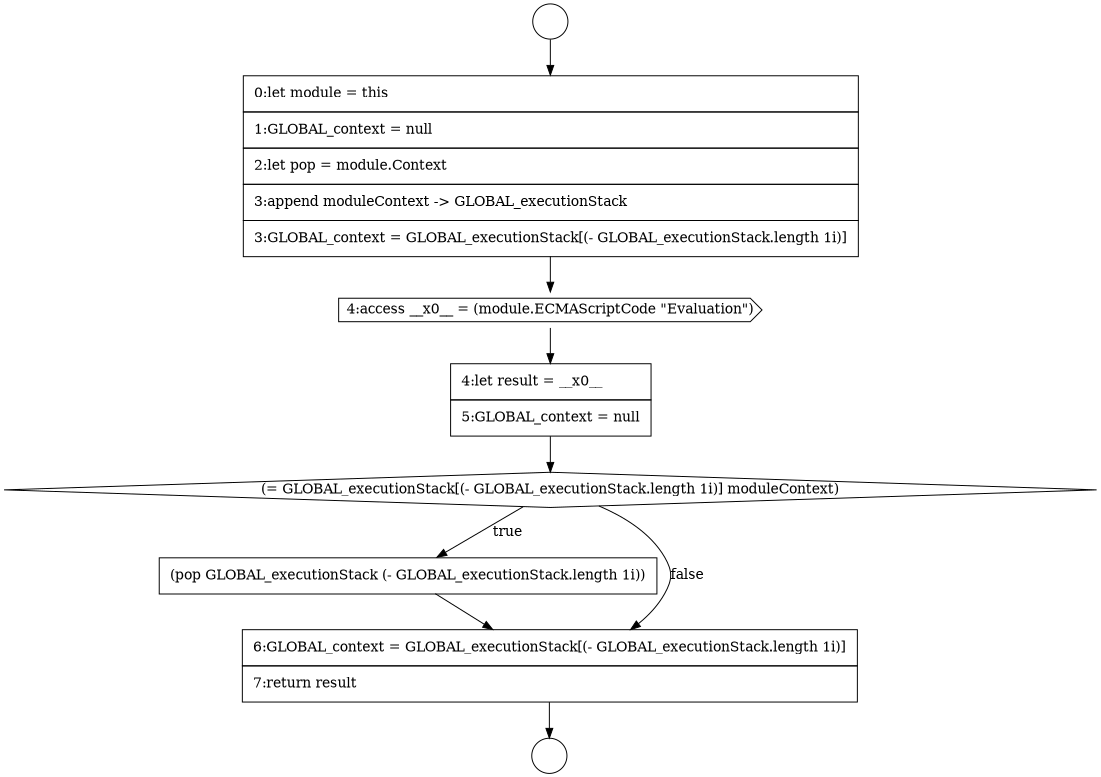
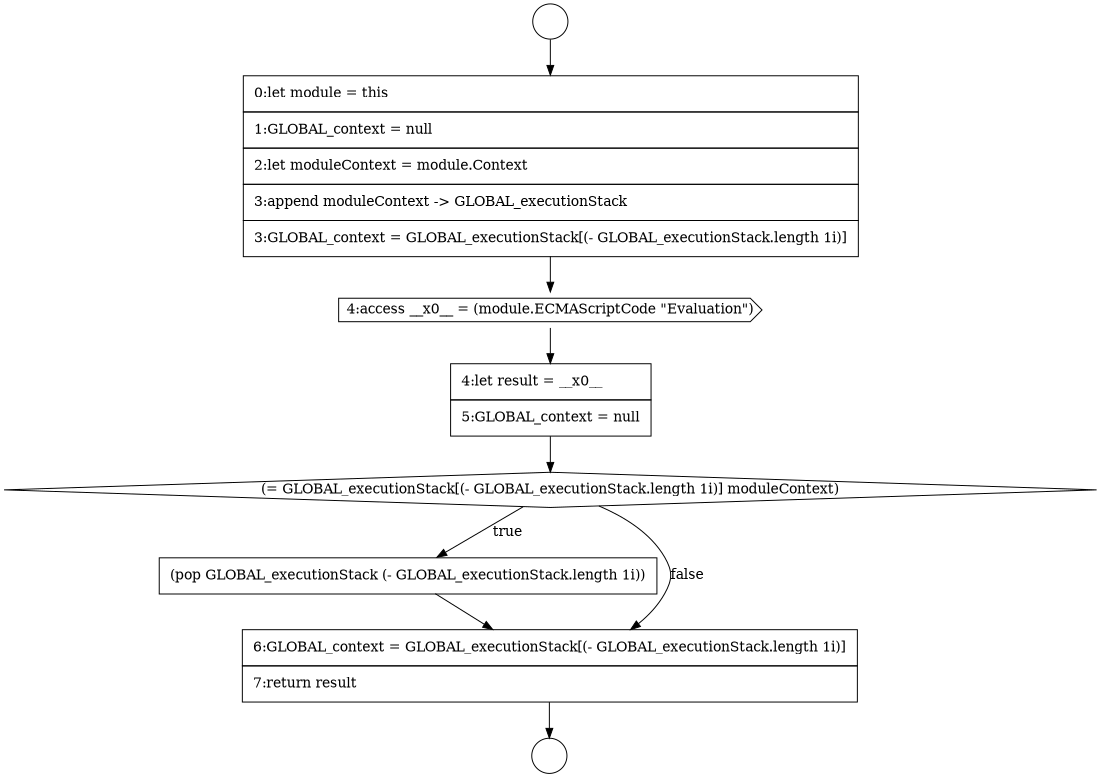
node "0:let module = this": text "2:let pop = module.Context" -> "2:let moduleContext = module.Context"
